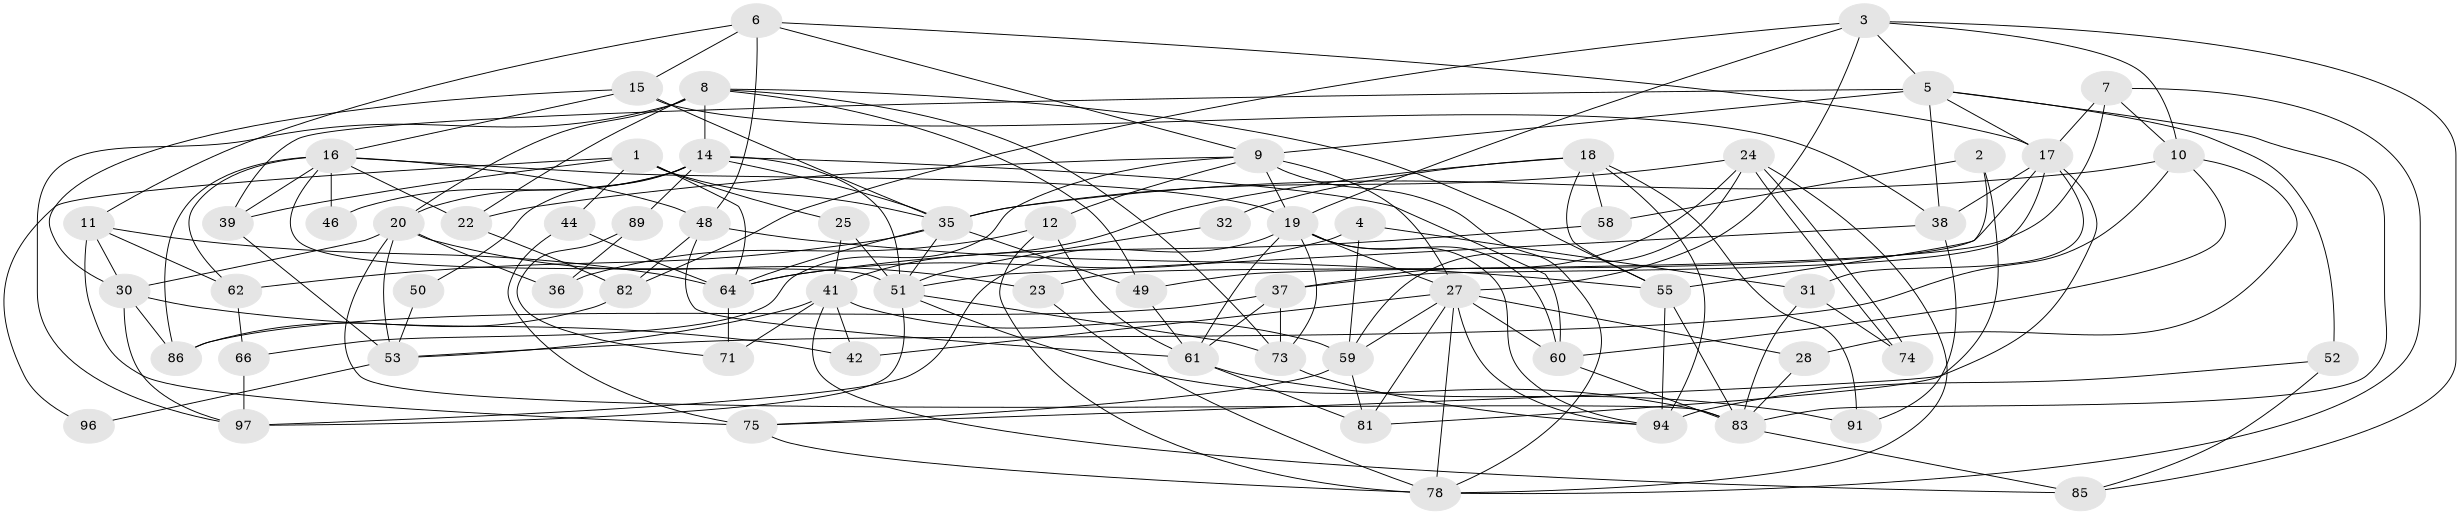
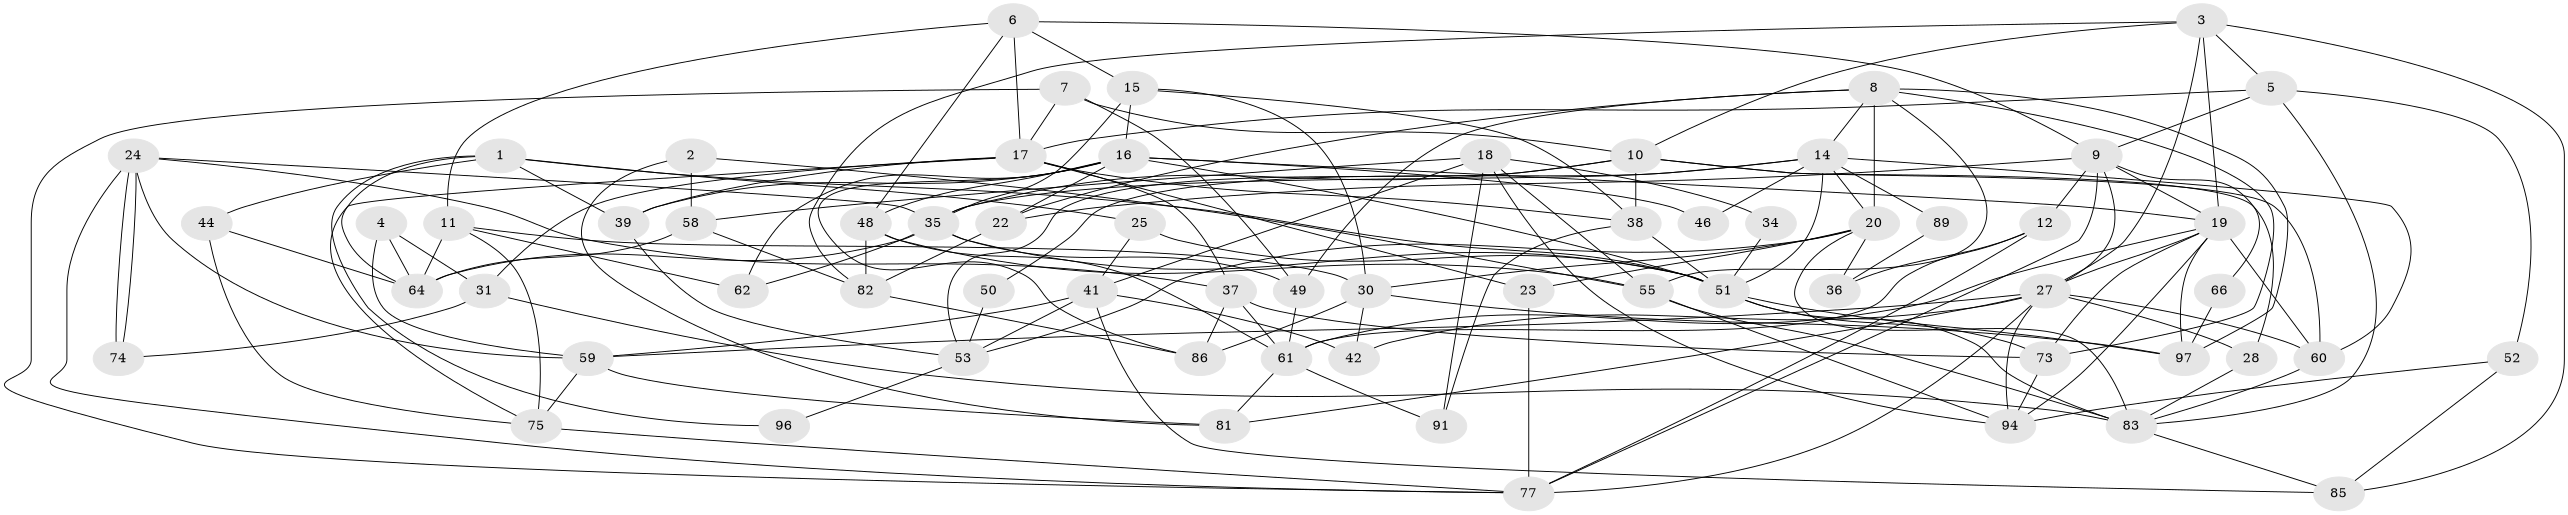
edge "5" -- "39": now "17" -- "39"
edge "5" -- "38": now "10" -- "38"
edge "1" -- "35": now "1" -- "51"
node "32": label "32" -> "34"
edge "58" -- "82": added
edge "62" -- "66": removed
node "71": removed
node "78": label "78" -> "77"
